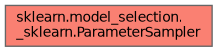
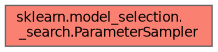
node "sklearn.model_selection. _sklearn.ParameterSampler": label "sklearn.model_selection. _sklearn.ParameterSampler" -> "sklearn.model_selection. _search.ParameterSampler"
